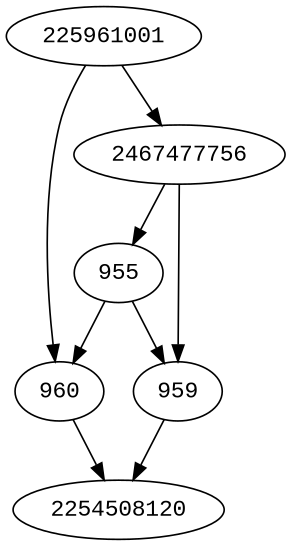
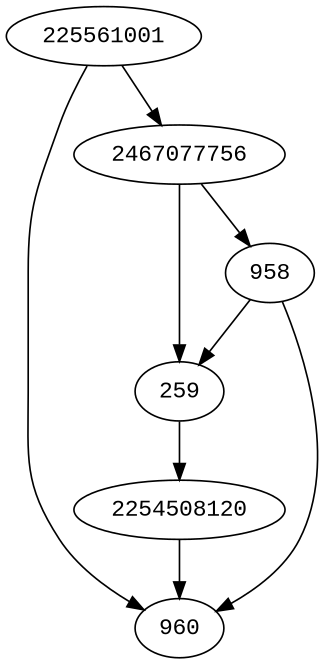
node "225961001": label "225961001" -> "225561001"
node "2467477756": label "2467477756" -> "2467077756"
node "955": label "955" -> "958"
node "959": label "959" -> "259"
edge "960" -> "2254508120": reversed
